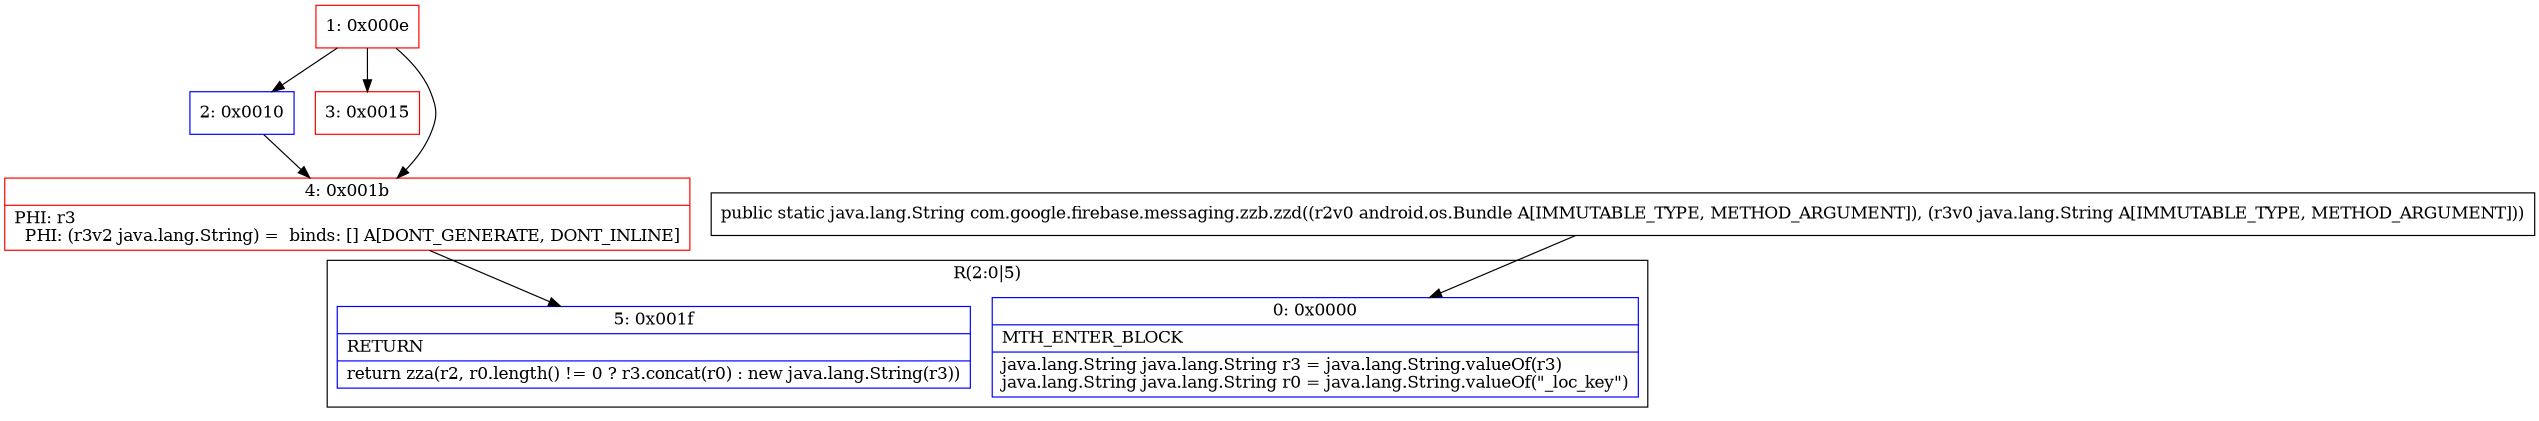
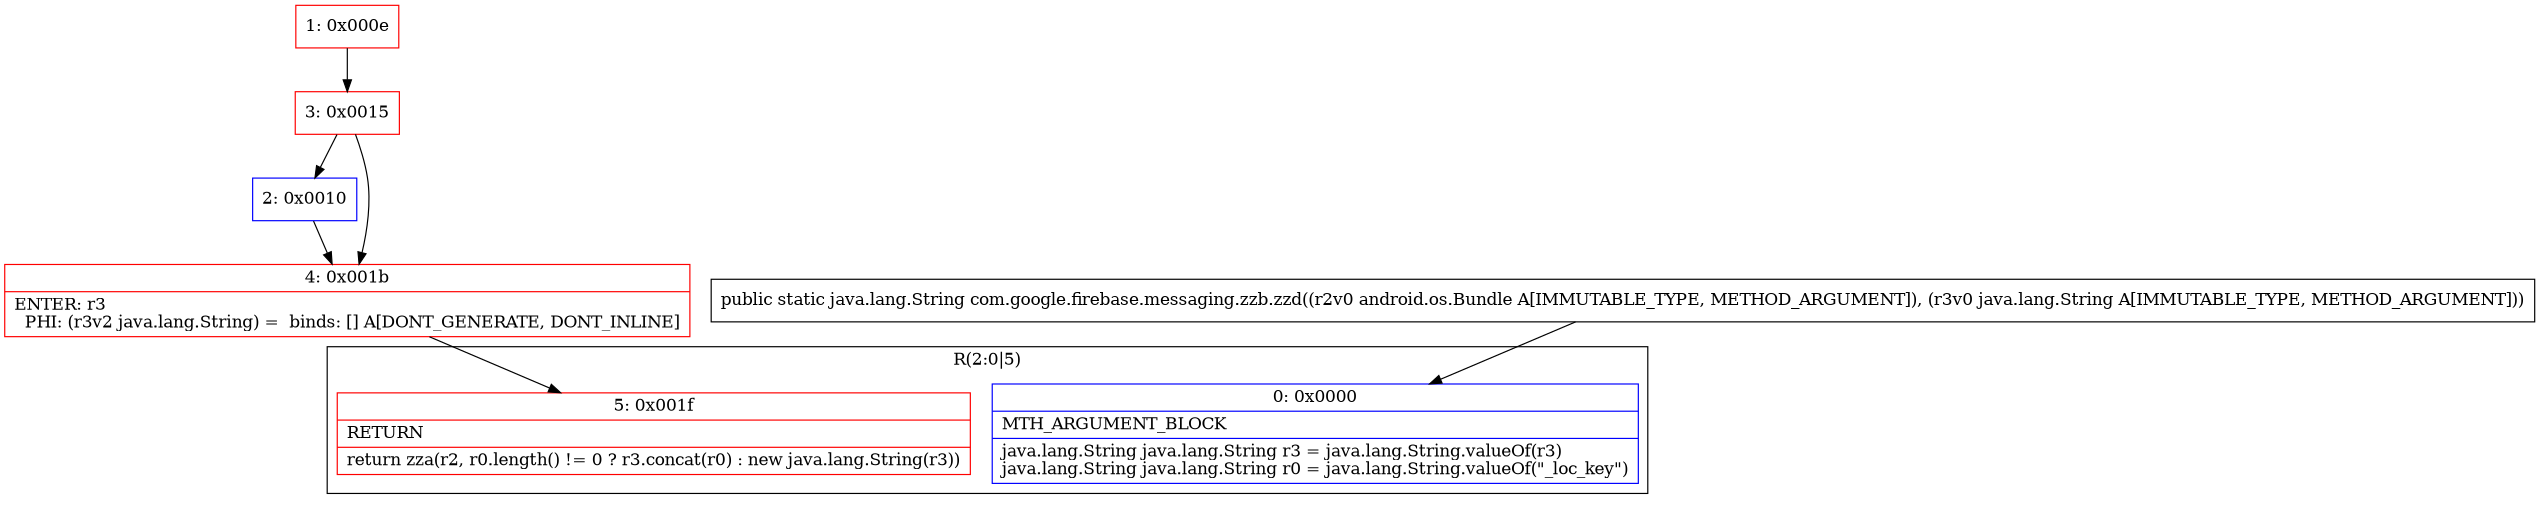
edge "1: 0x000e" -> "2: 0x0010": now "3: 0x0015" -> "2: 0x0010"
edge "1: 0x000e" -> "4: 0x001b": now "3: 0x0015" -> "4: 0x001b"
node "4: 0x001b": text "PHI: r3" -> "ENTER: r3"
node "0: 0x0000": text "MTH_ENTER_BLOCK" -> "MTH_ARGUMENT_BLOCK"
node "5: 0x001f": color blue -> red
